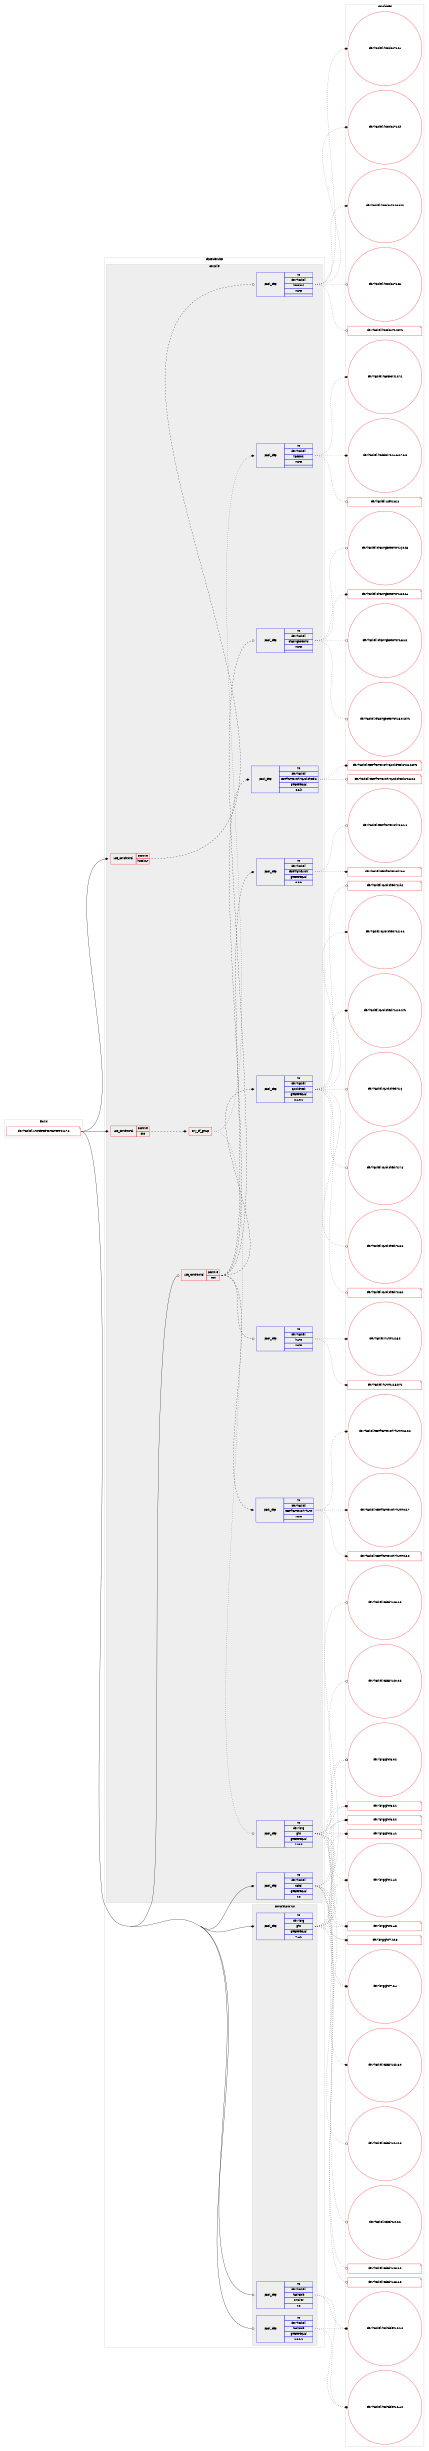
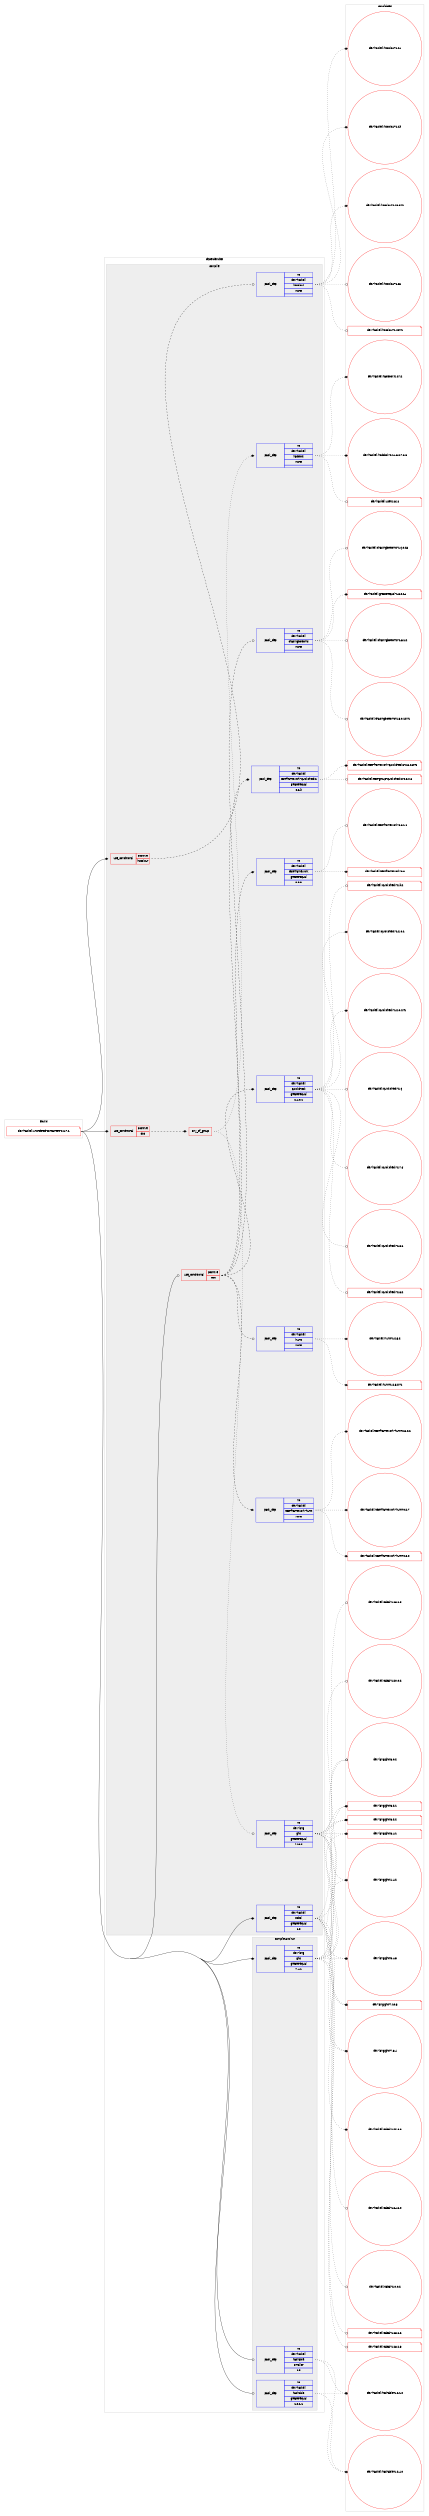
node "dev-haskell/chasingbottoms-1.3.0.14": label "dev-haskell/chasingbottoms-1.3.0.14" -> "dev-haskell/greaterequal-1.3.0.14"
node "dev-haskell/test-framework-quickcheck2-0.3.0.2": label "dev-haskell/test-framework-quickcheck2-0.3.0.2" -> "dev-haskell/test-group-quickcheck2-0.3.0.2"
node "dev-lang/ghc-8.4.3": shape note -> circle
